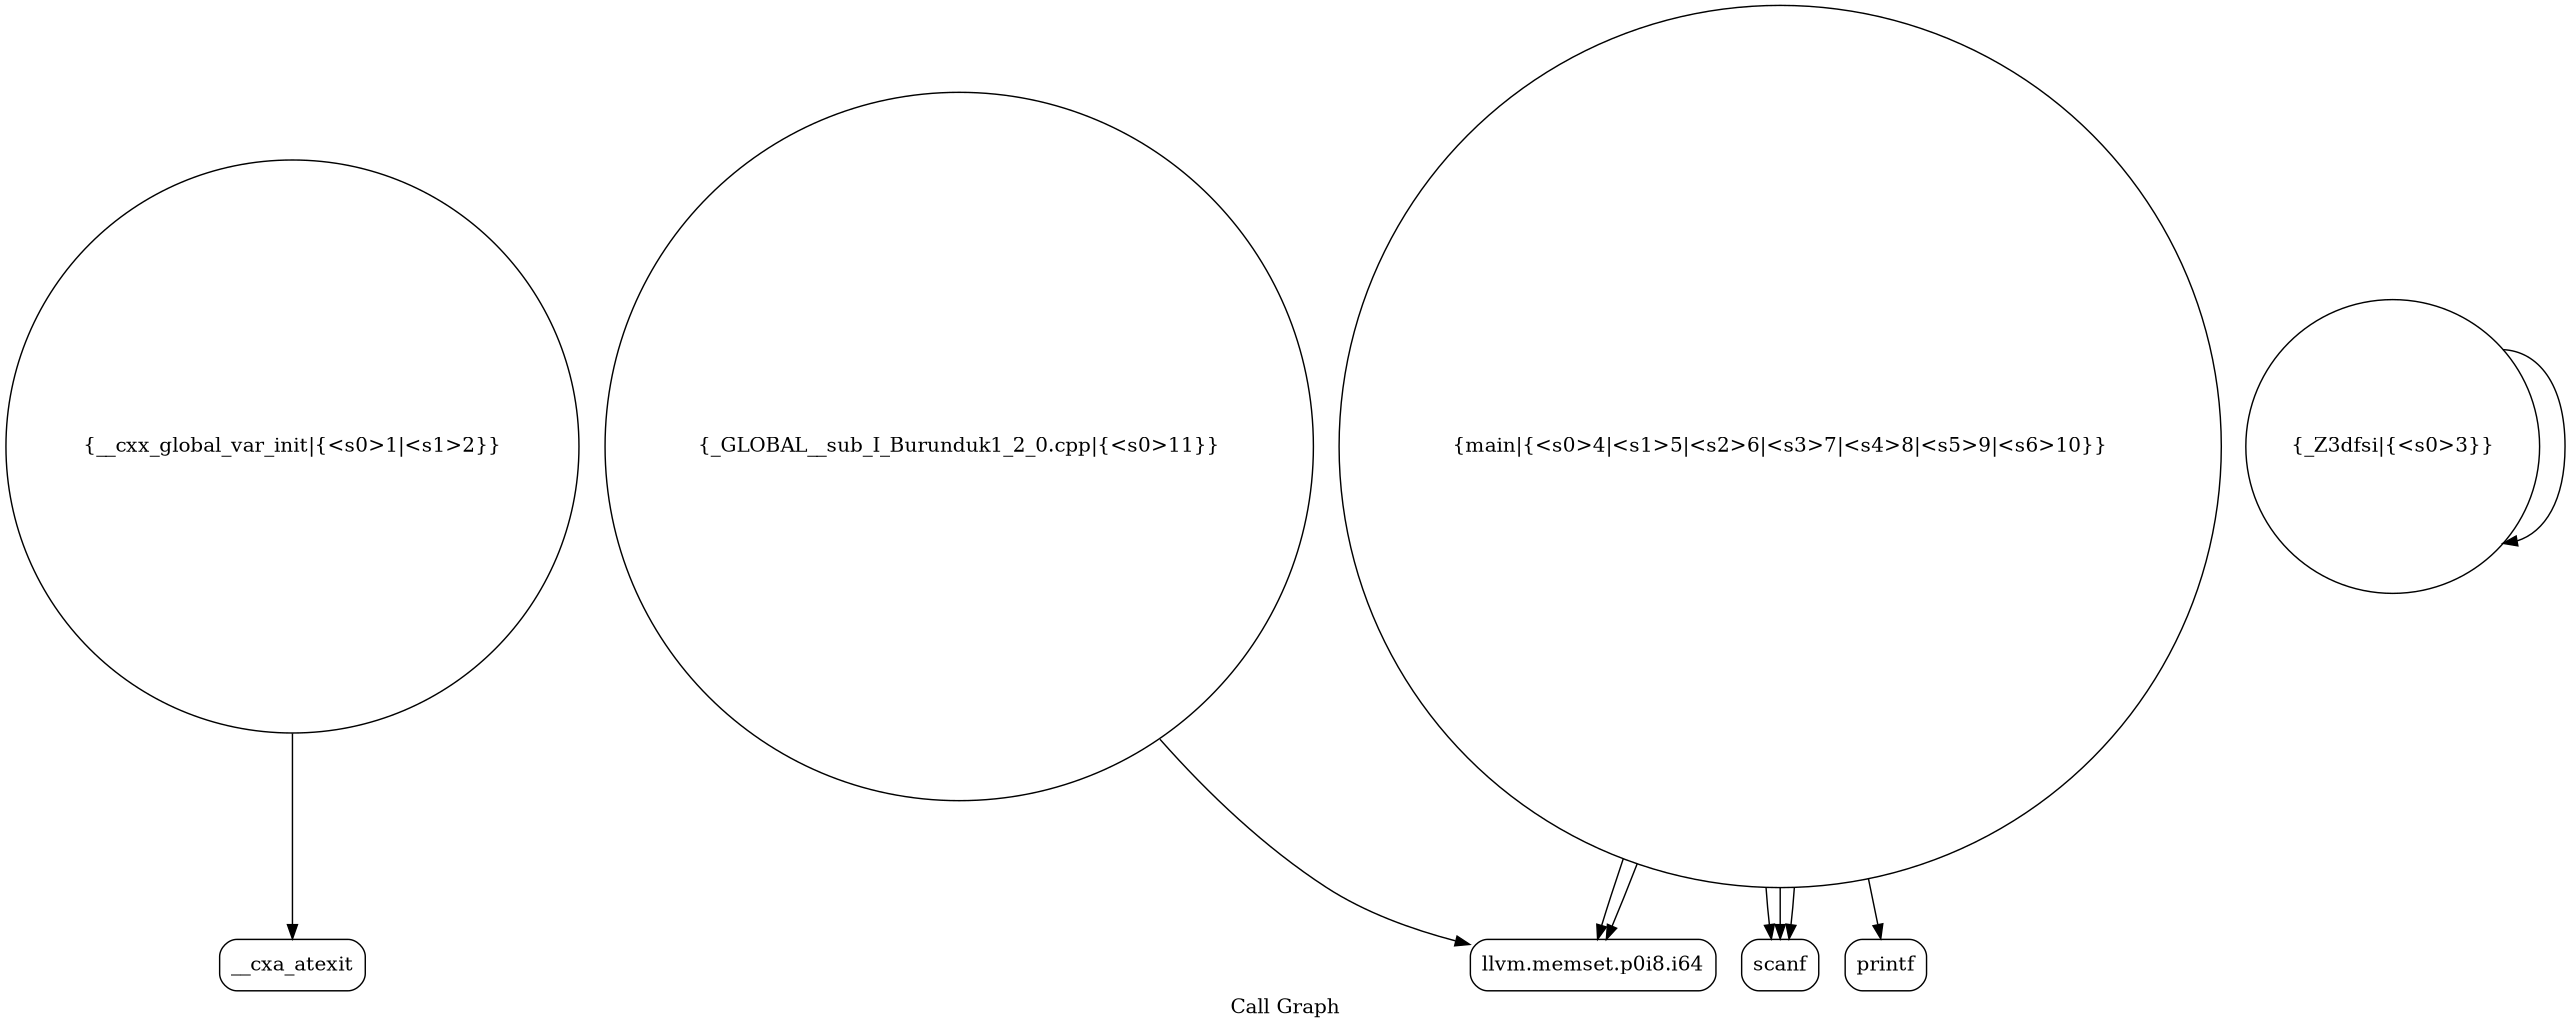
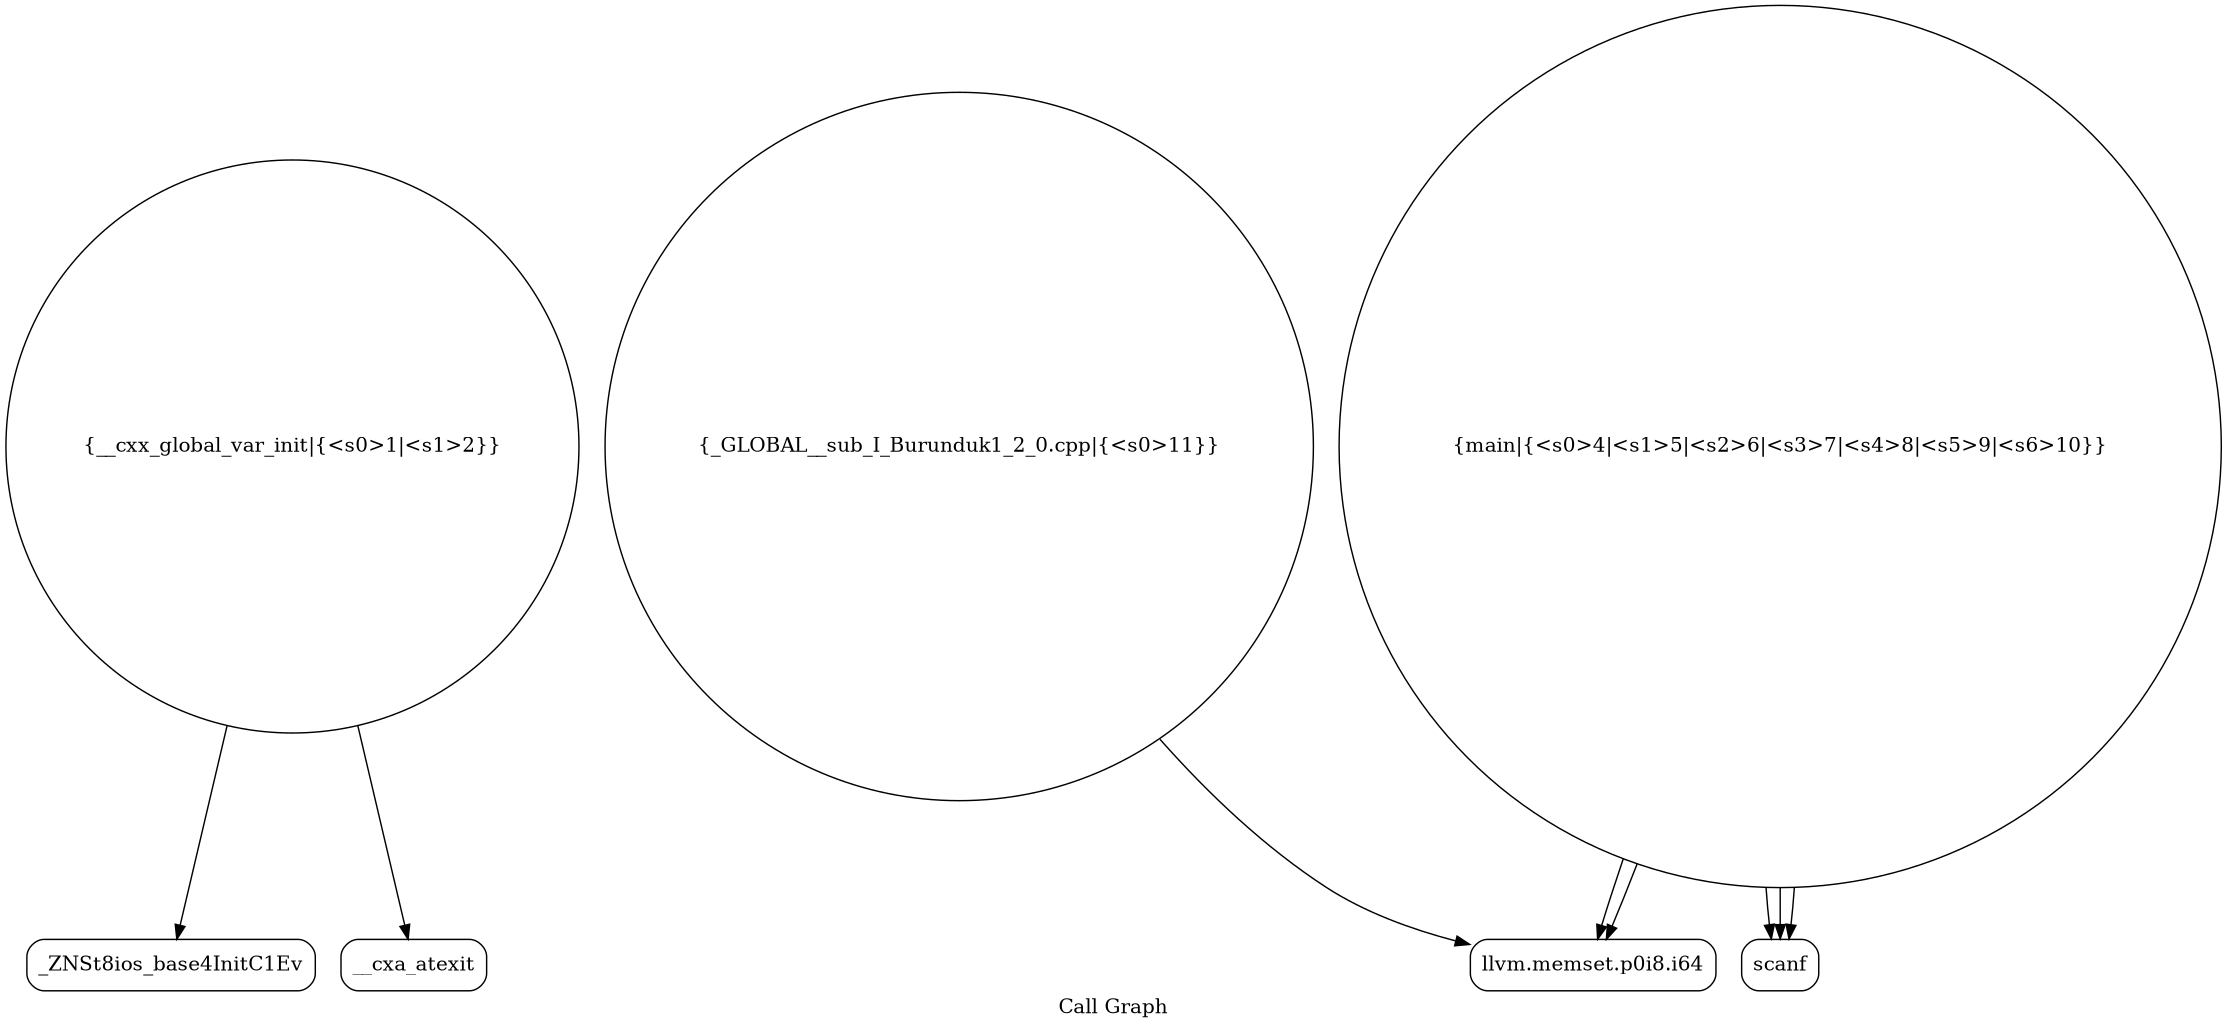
node "{_Z3dfsi|{<s0>3}}": removed
node "_ZNSt8ios_base4InitC1Ev": added
node "printf": removed
